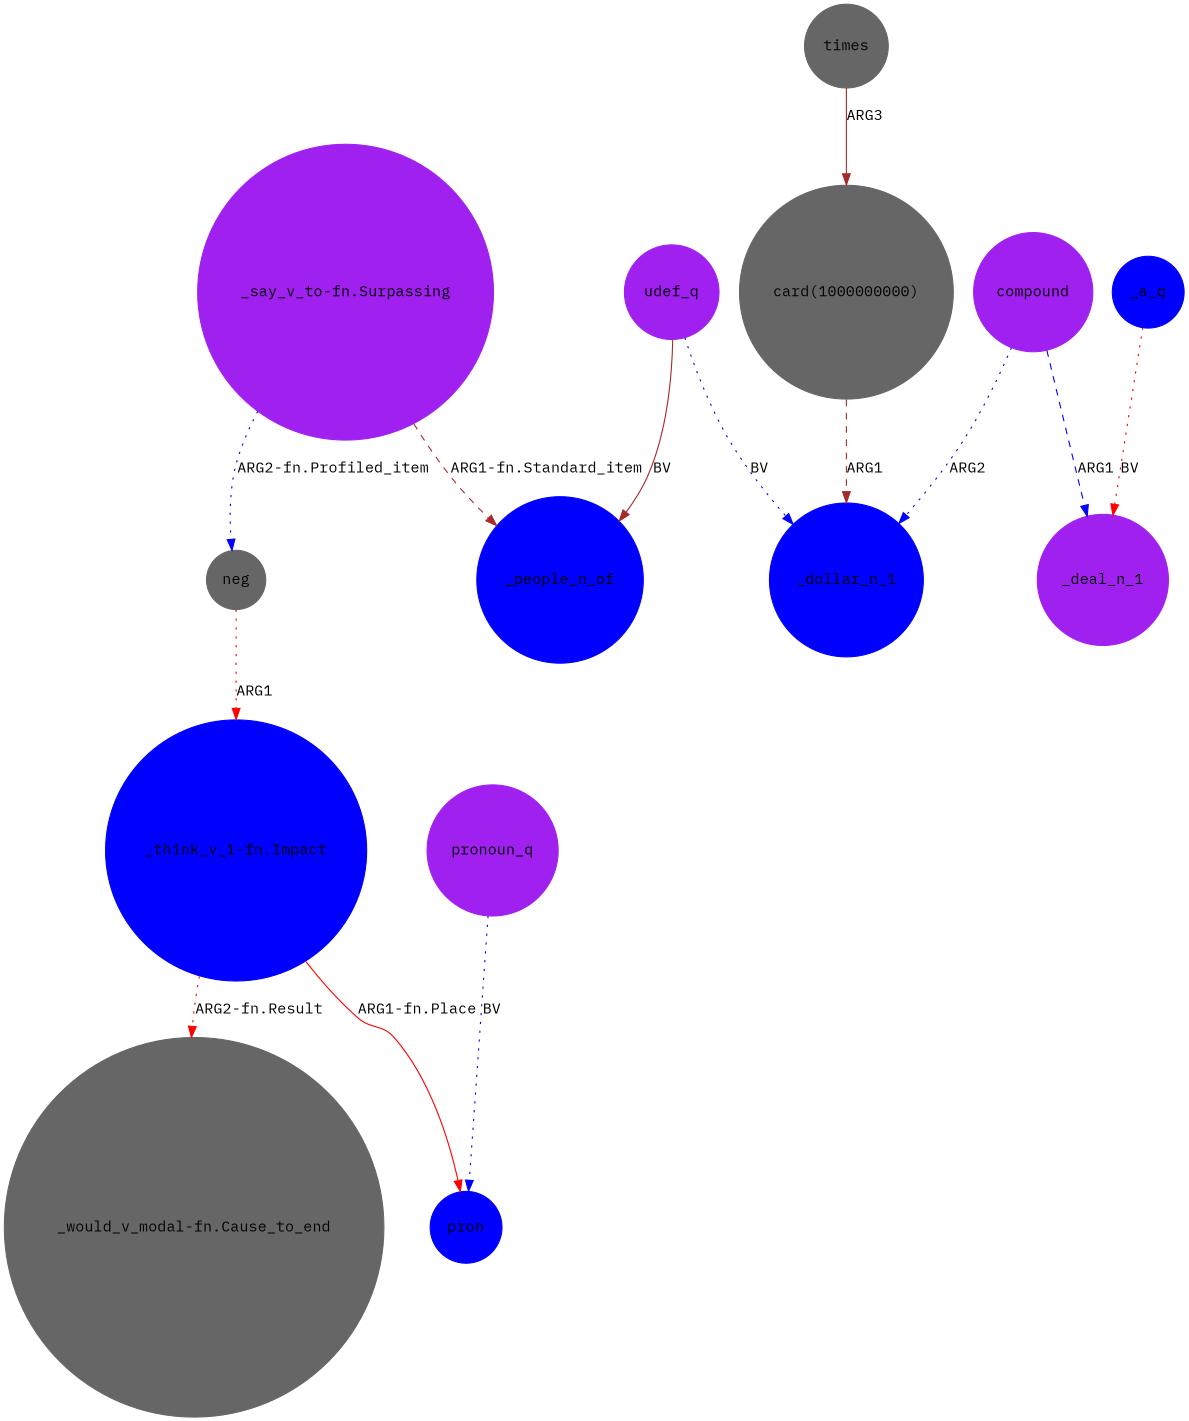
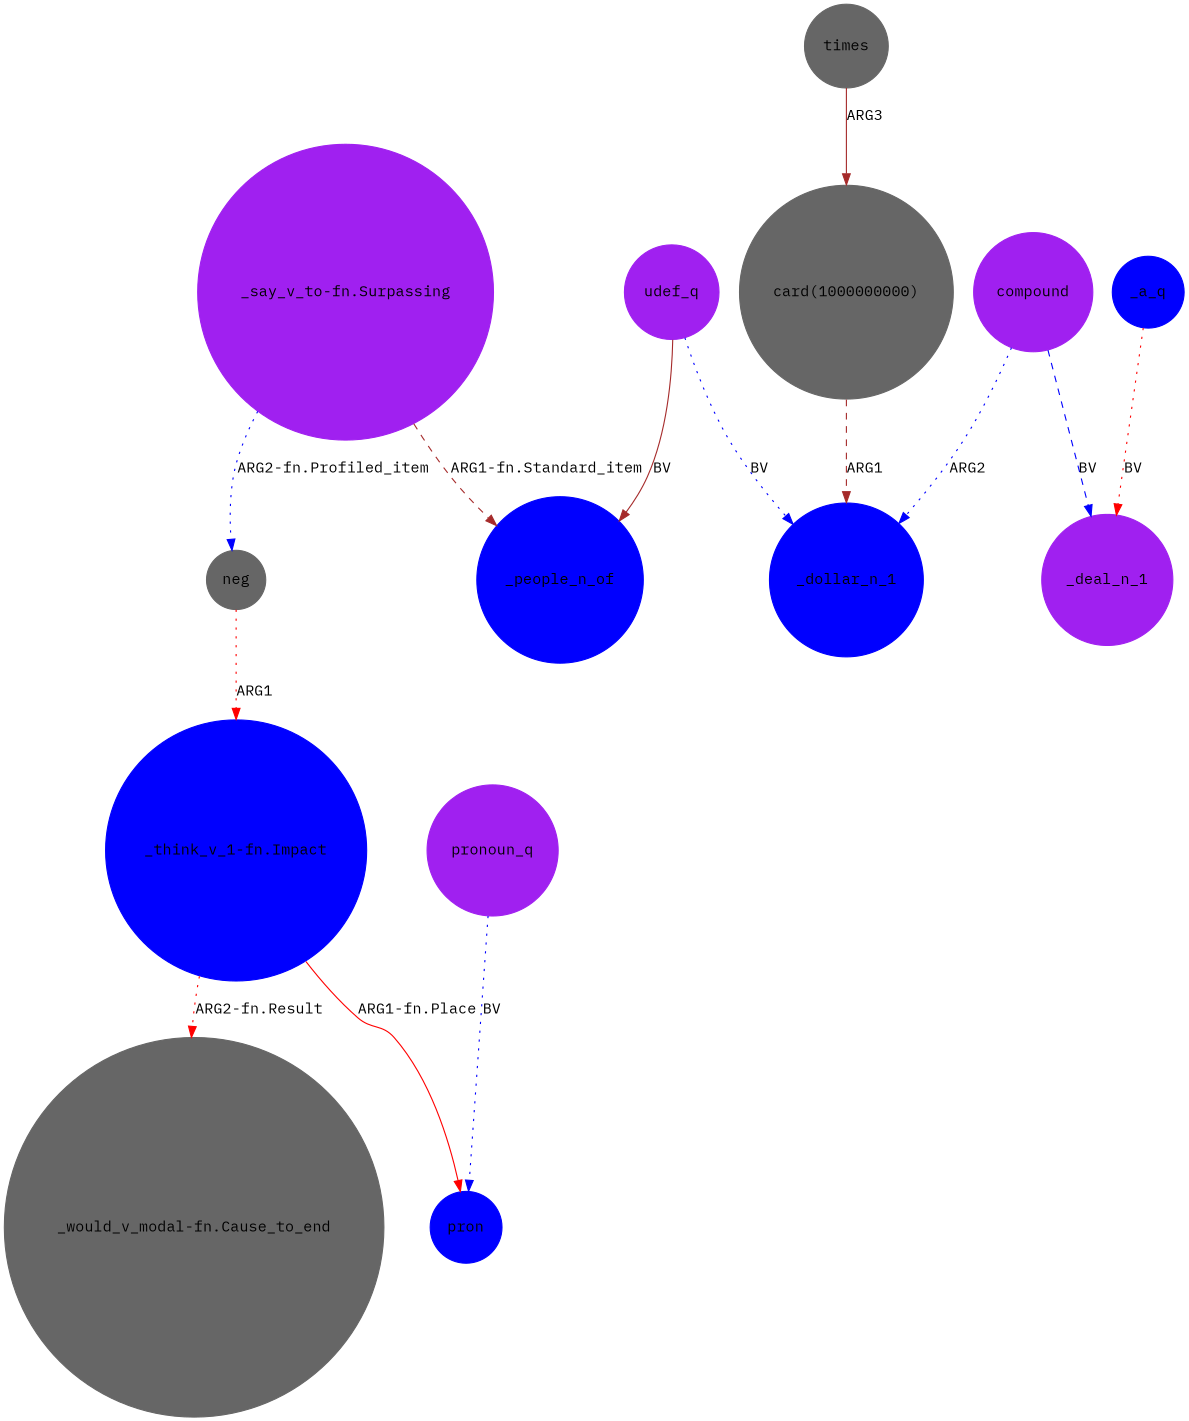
edge "compound" -> "_deal_n_1": label "ARG1" -> "BV"
